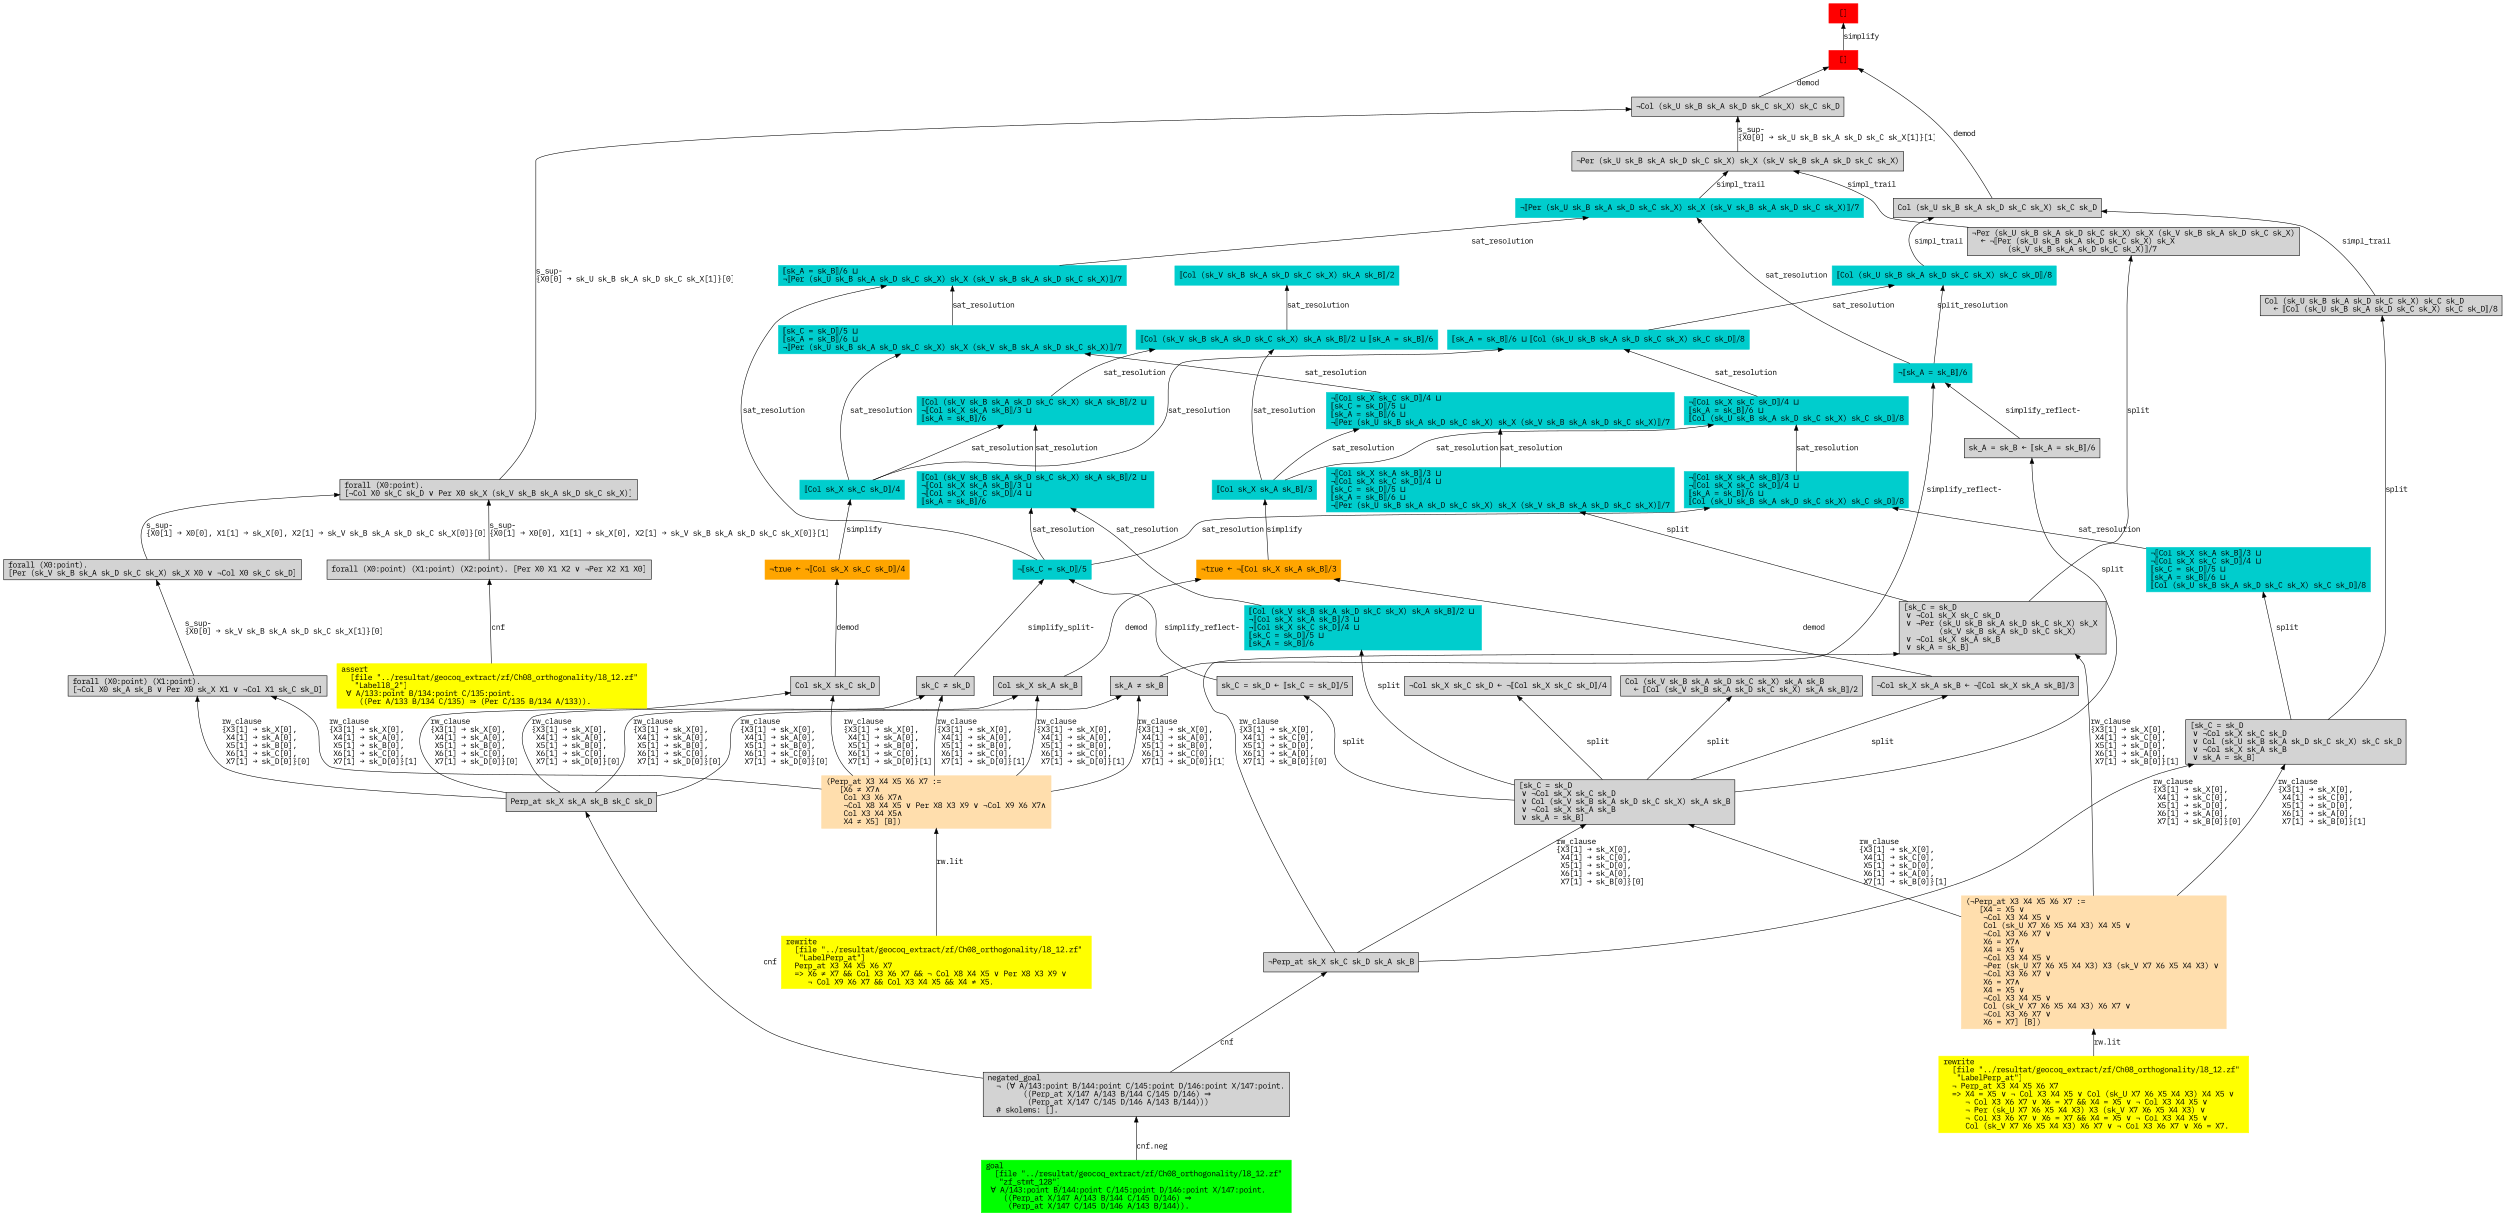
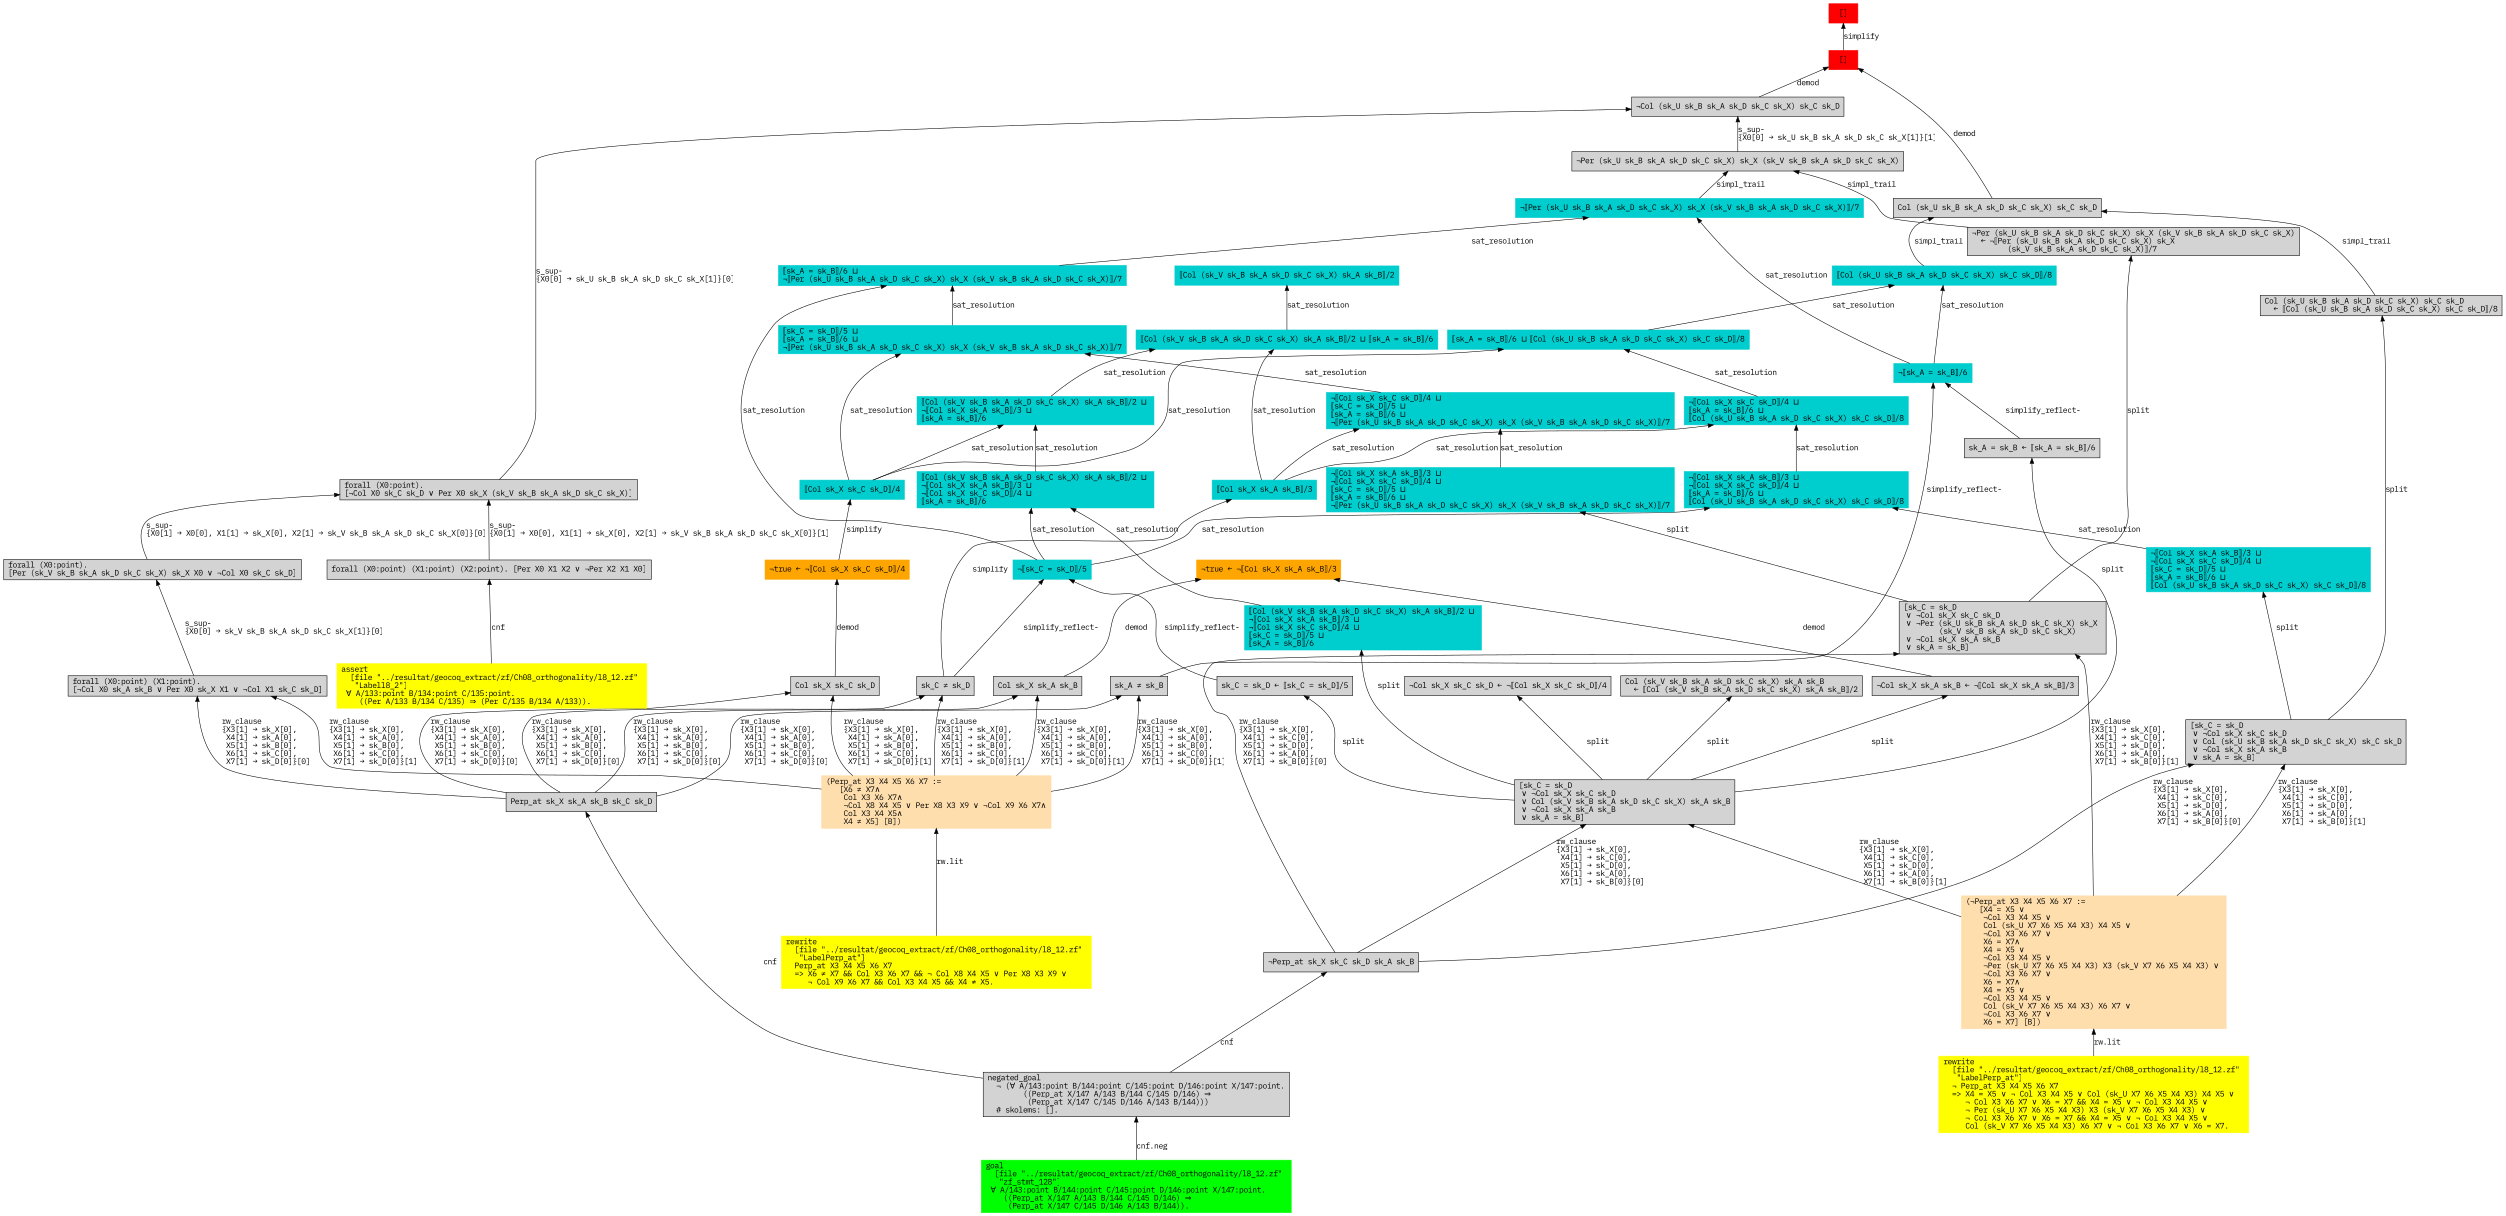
edge "¬⟦sk_A = sk_B⟧/6" -> "⟦Col (sk_U sk_B sk_A sk_D sk_C sk_X) sk_C sk_D⟧/8": label "split_resolution" -> "sat_resolution"
edge "¬true ← ¬⟦Col sk_X sk_A sk_B⟧/3" -> "⟦Col sk_X sk_A sk_B⟧/3": now "sk_C ≠ sk_D" -> "⟦Col sk_X sk_A sk_B⟧/3"
edge "sk_C ≠ sk_D" -> "¬⟦sk_C = sk_D⟧/5": label "simplify_split-" -> "simplify_reflect-"
